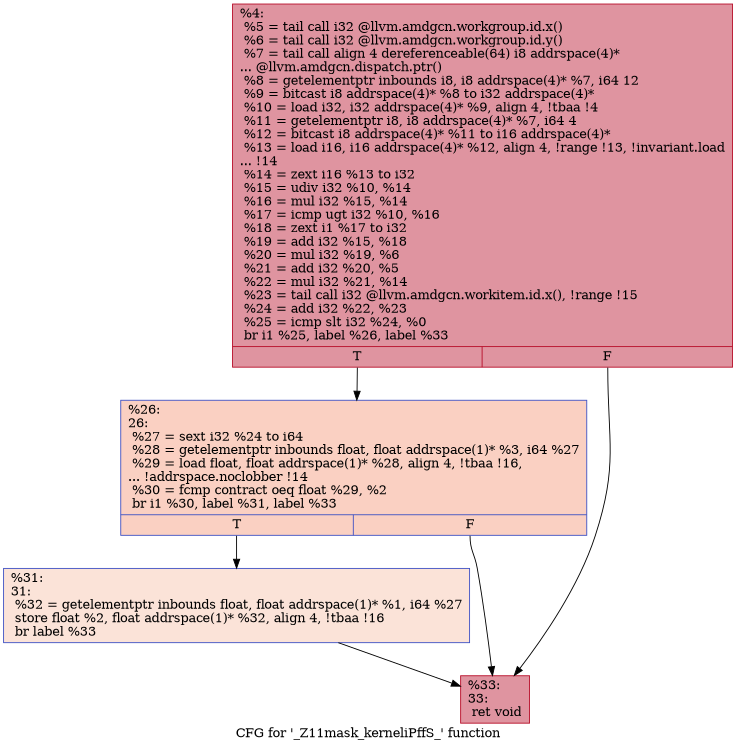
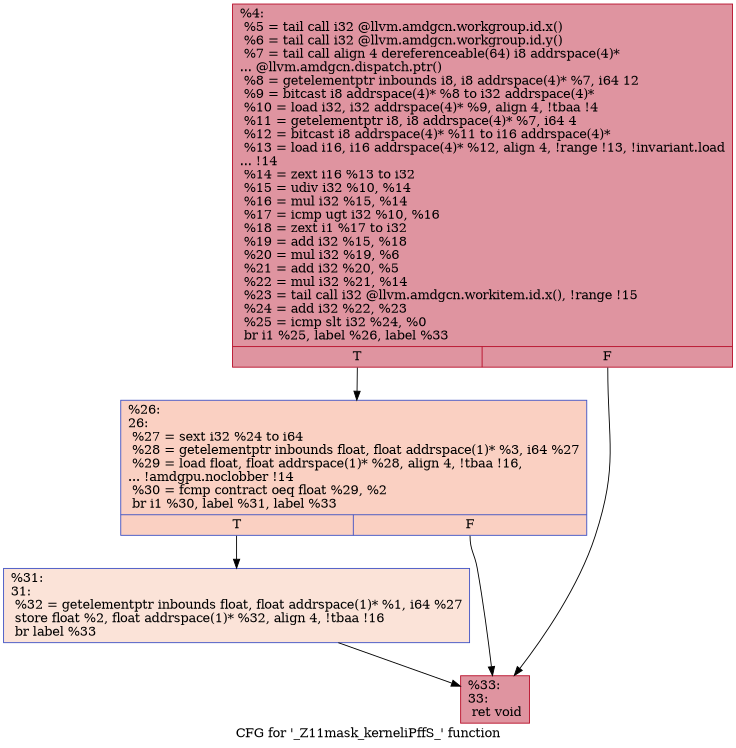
node "%26:": text "... !addrspace.noclobber !14" -> "... !amdgpu.noclobber !14"
